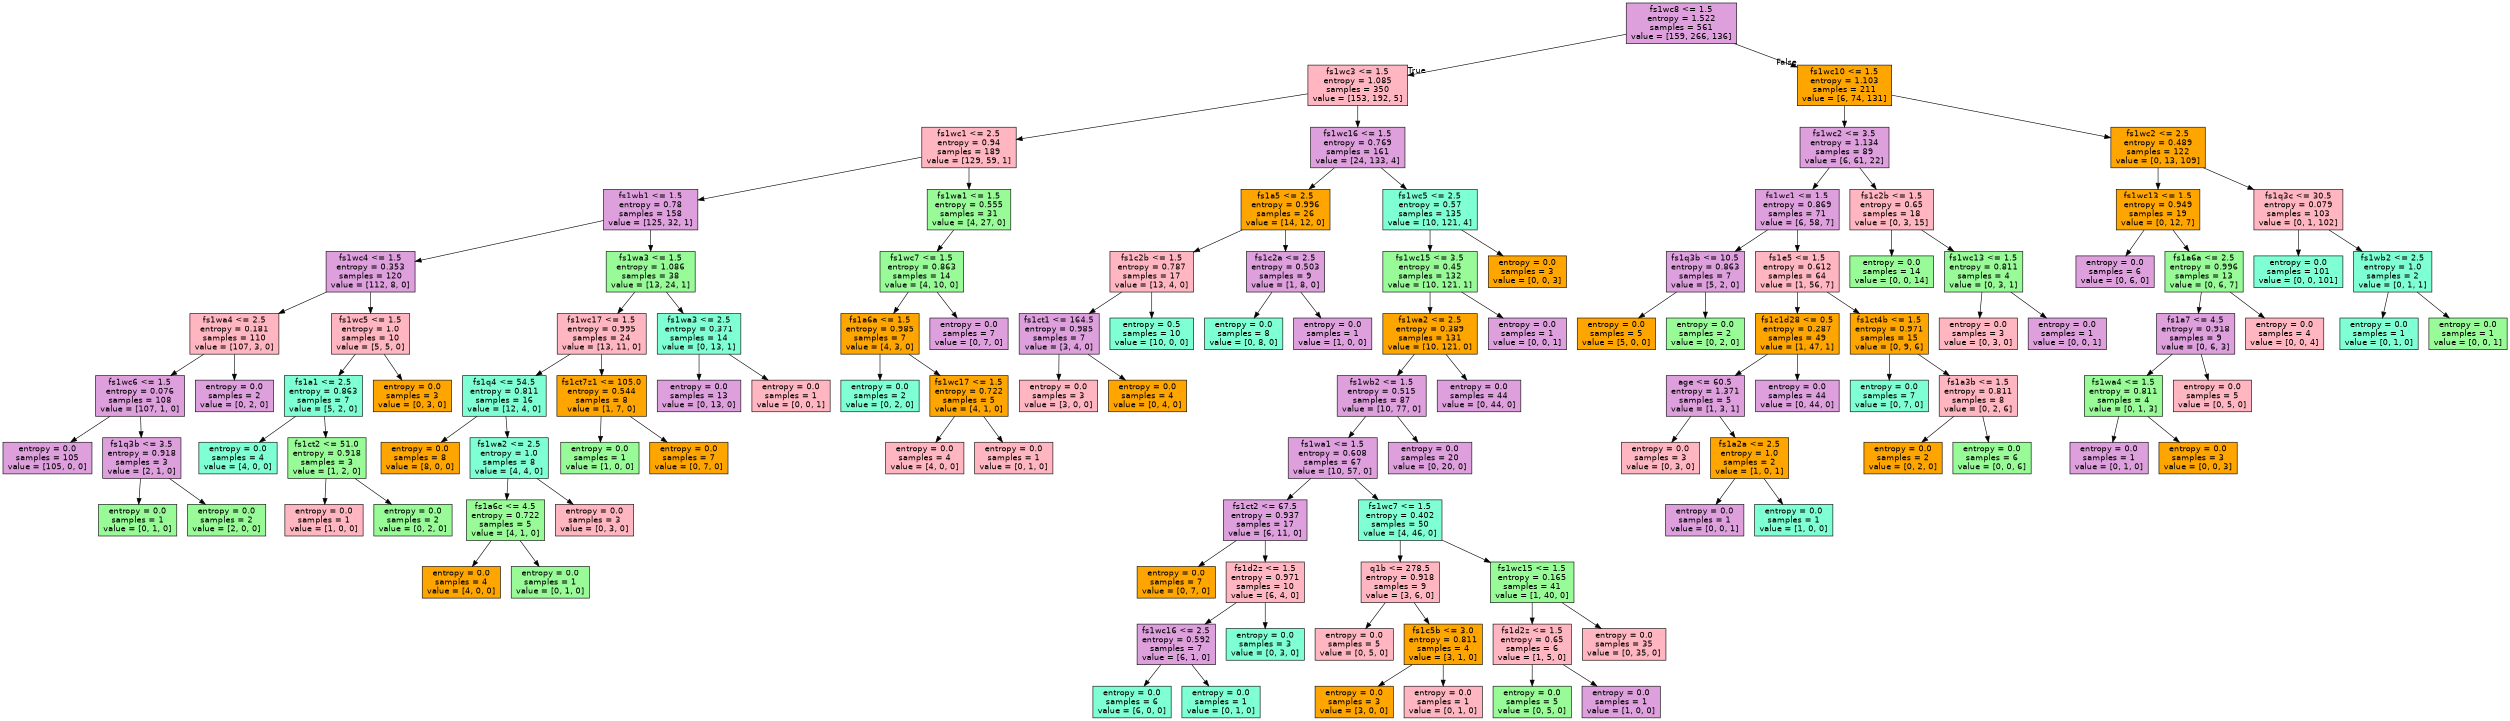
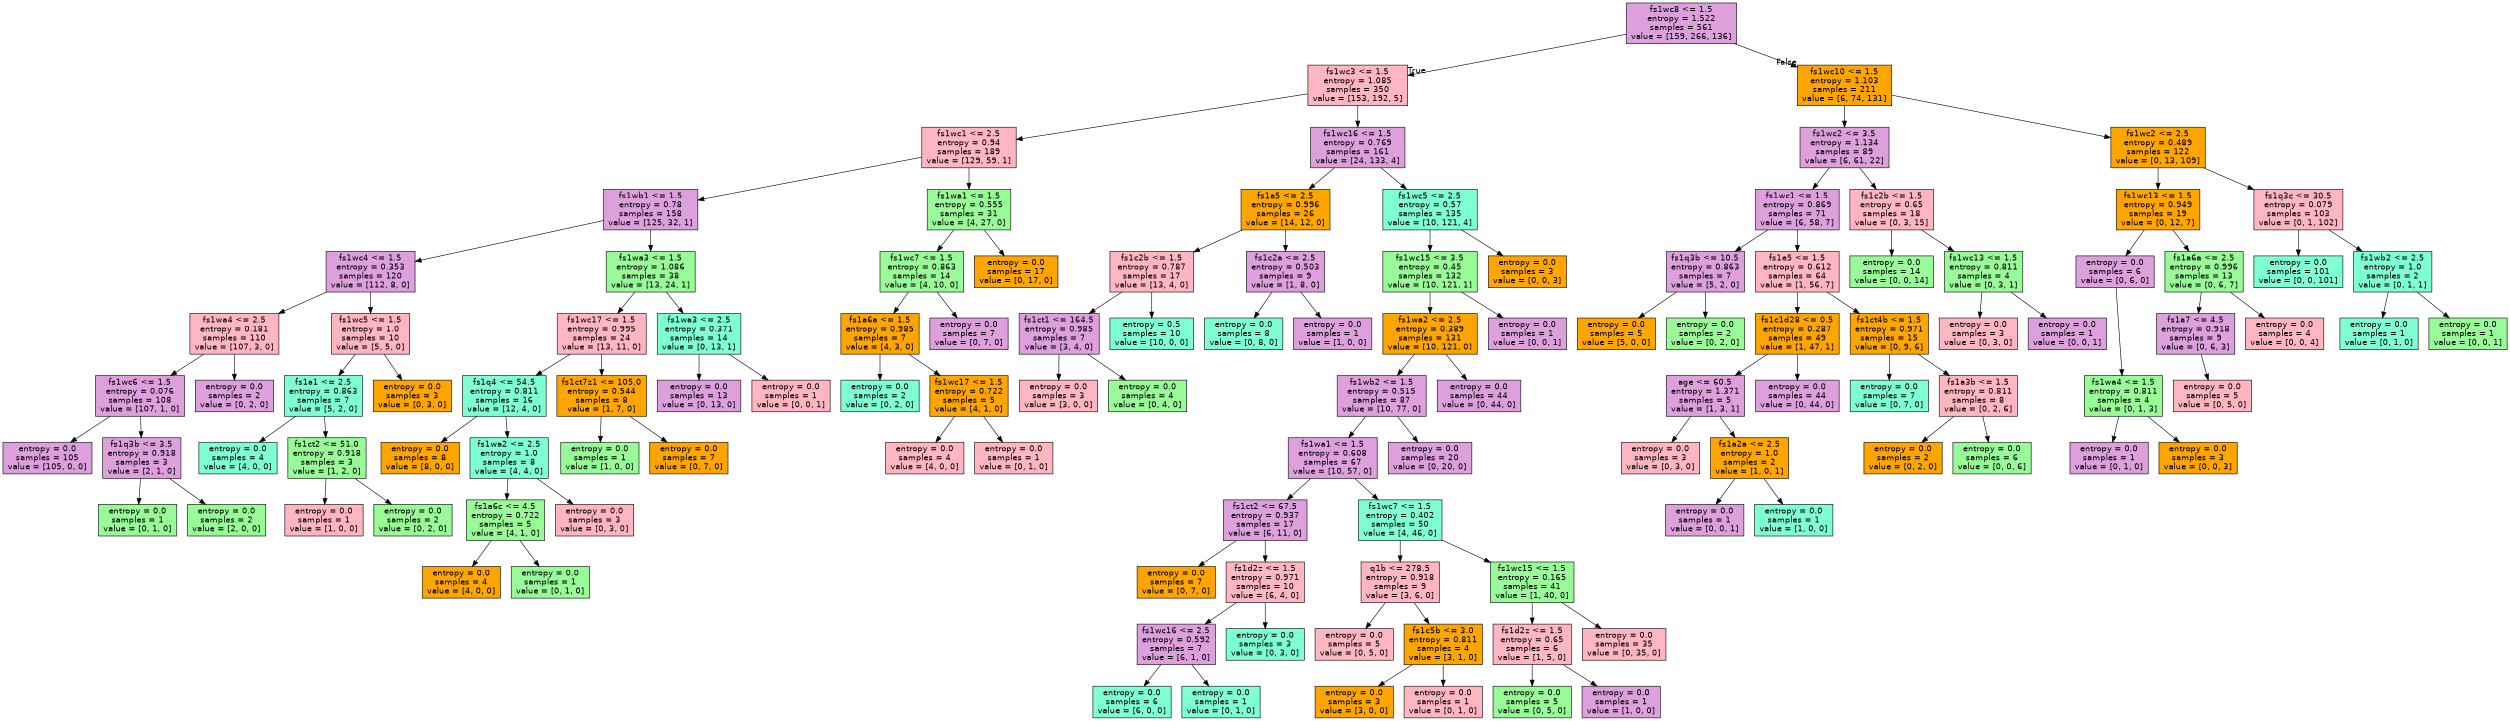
node "entropy = 0.0 samples = 17 value = [0, 17, 0]": added
edge "fs1a7 <= 4.5 entropy = 0.918 samples = 9 value = [0, 6, 3]" -> "fs1wa4 <= 1.5 entropy = 0.811 samples = 4 value = [0, 1, 3]": now "entropy = 0.0 samples = 6 value = [0, 6, 0]" -> "fs1wa4 <= 1.5 entropy = 0.811 samples = 4 value = [0, 1, 3]"
node "entropy = 0.0 samples = 4 value = [0, 4, 0]": fillcolor orange -> palegreen
